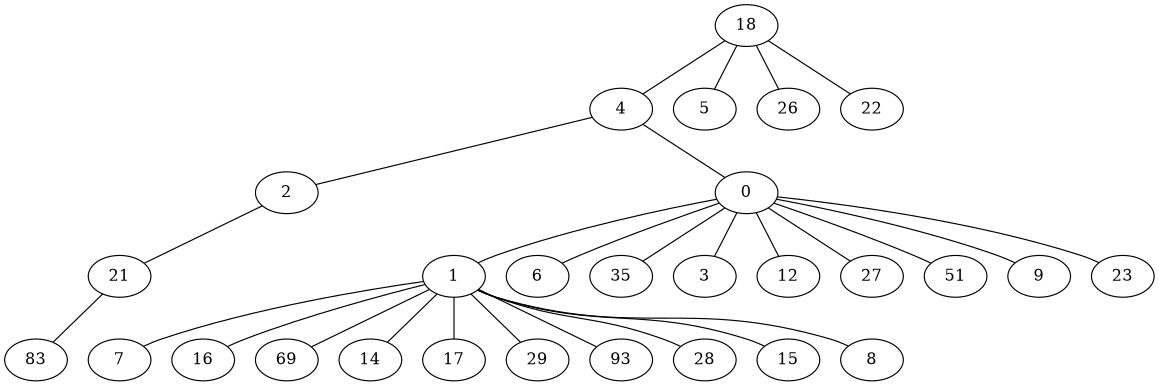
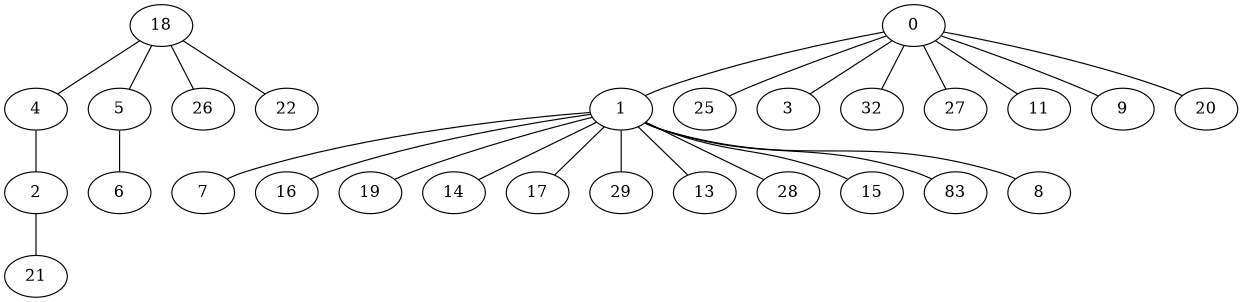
edge "4" -- "0": removed
edge "0" -- "6": now "5" -- "6"
node "35": label "35" -> "25"
node "12": label "12" -> "32"
node "51": label "51" -> "11"
node "23": label "23" -> "20"
edge "21" -- "83": now "1" -- "83"
node "69": label "69" -> "19"
node "93": label "93" -> "13"
